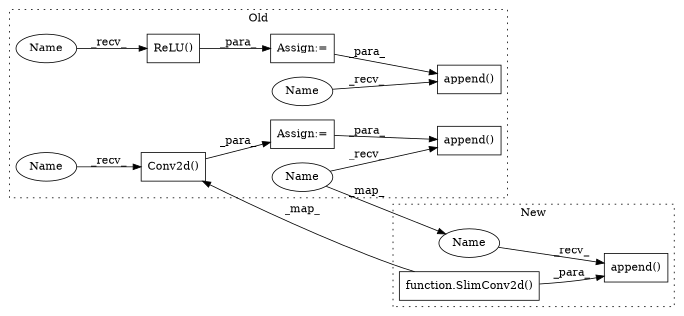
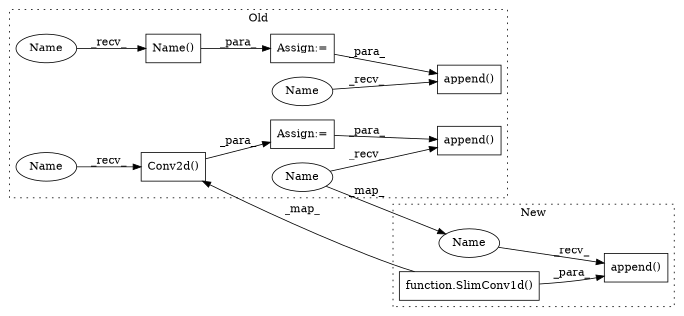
node "ReLU()": label "ReLU()" -> "Name()"
node "function.SlimConv2d()": label "function.SlimConv2d()" -> "function.SlimConv1d()"
